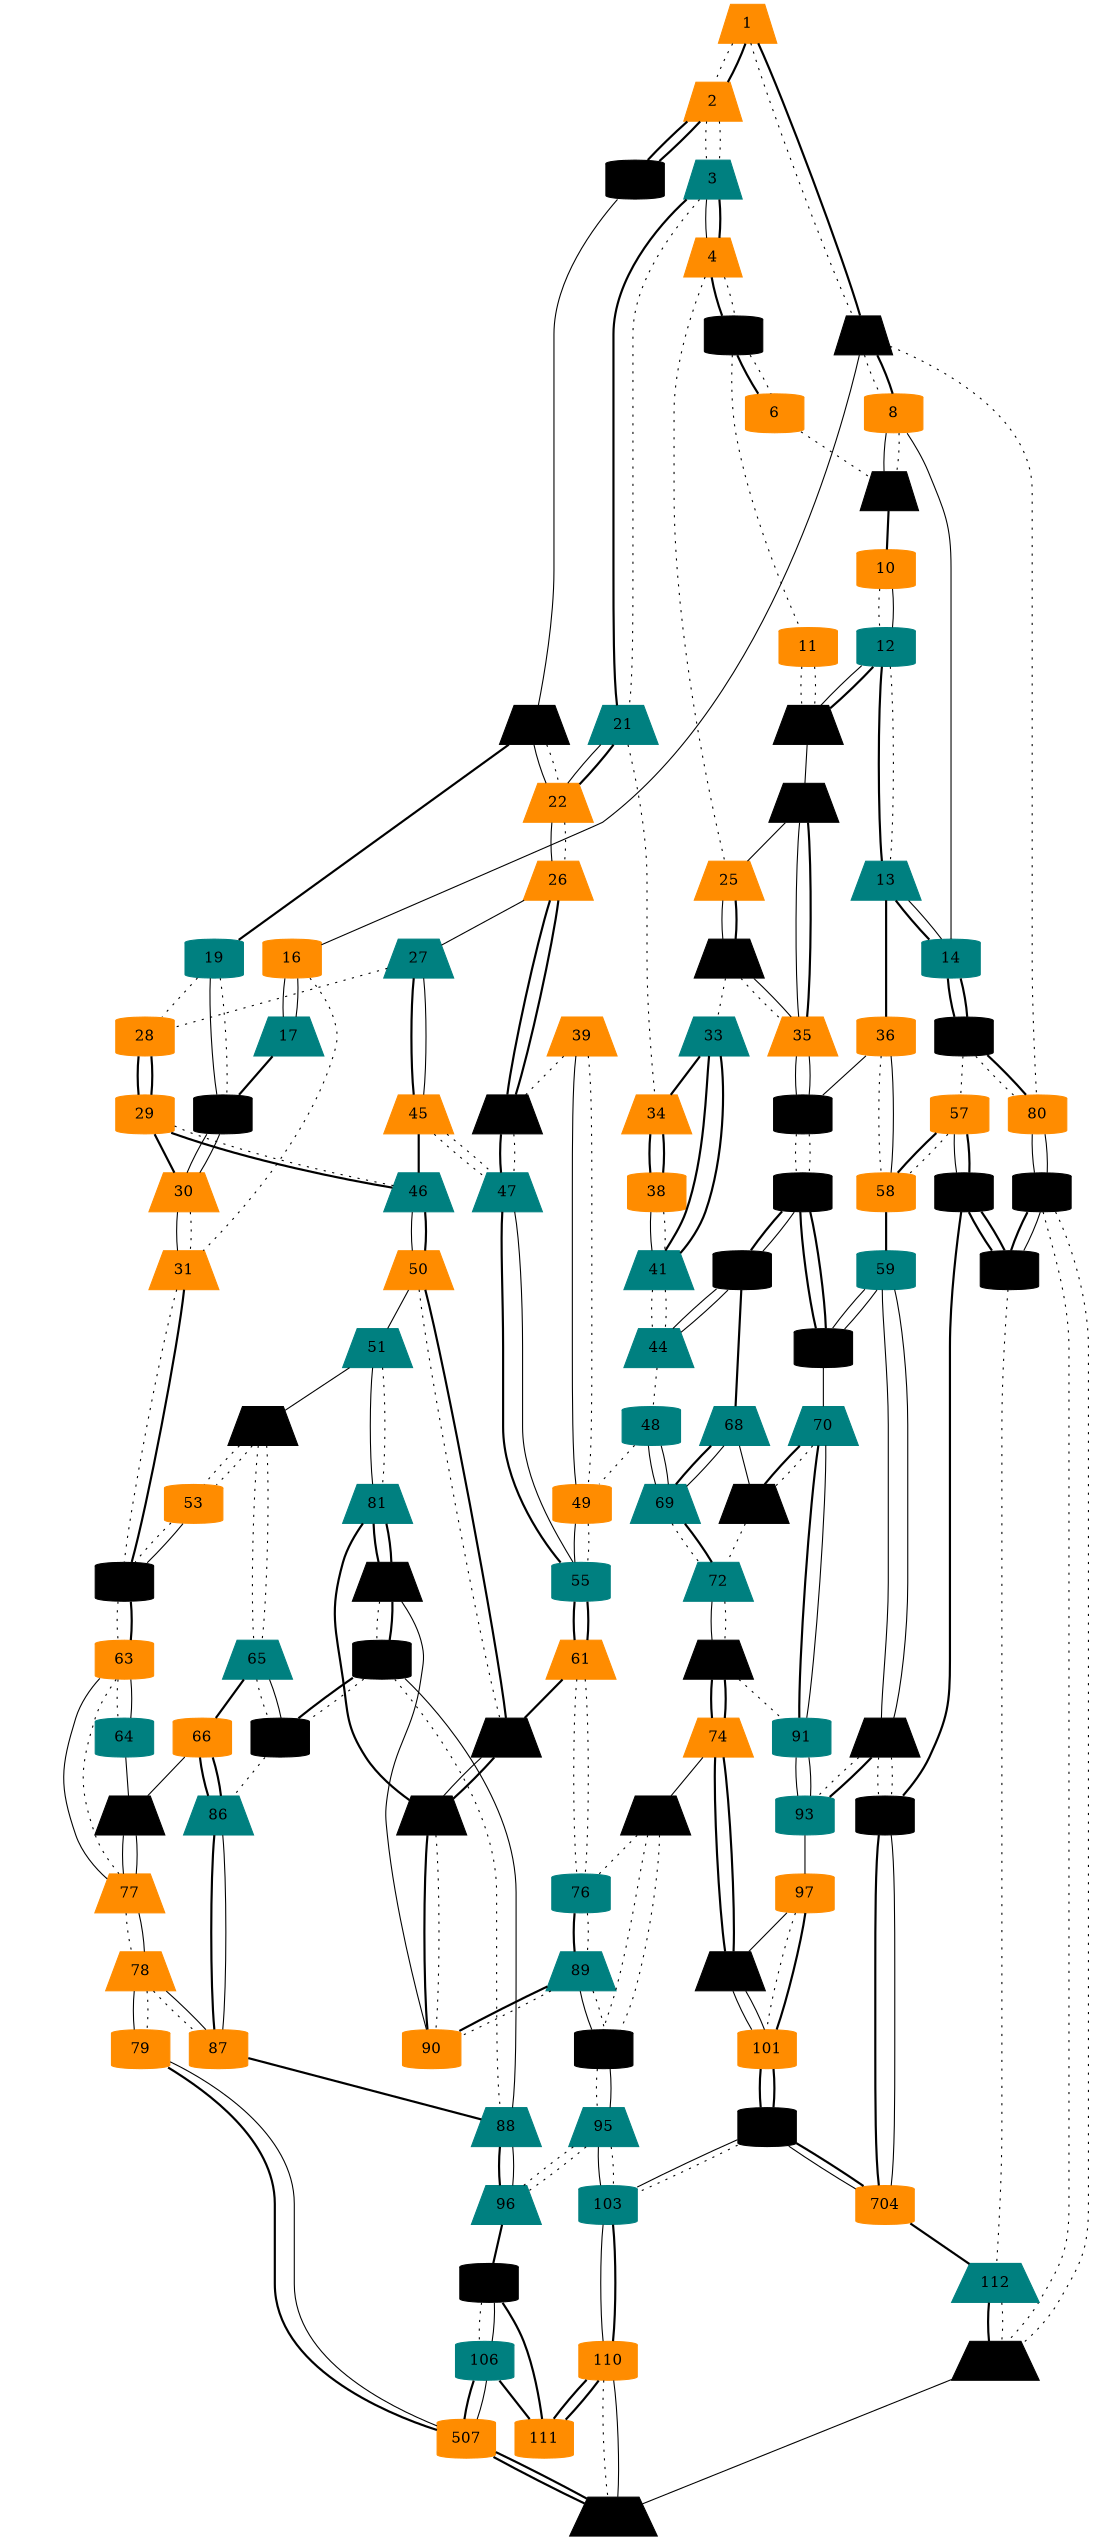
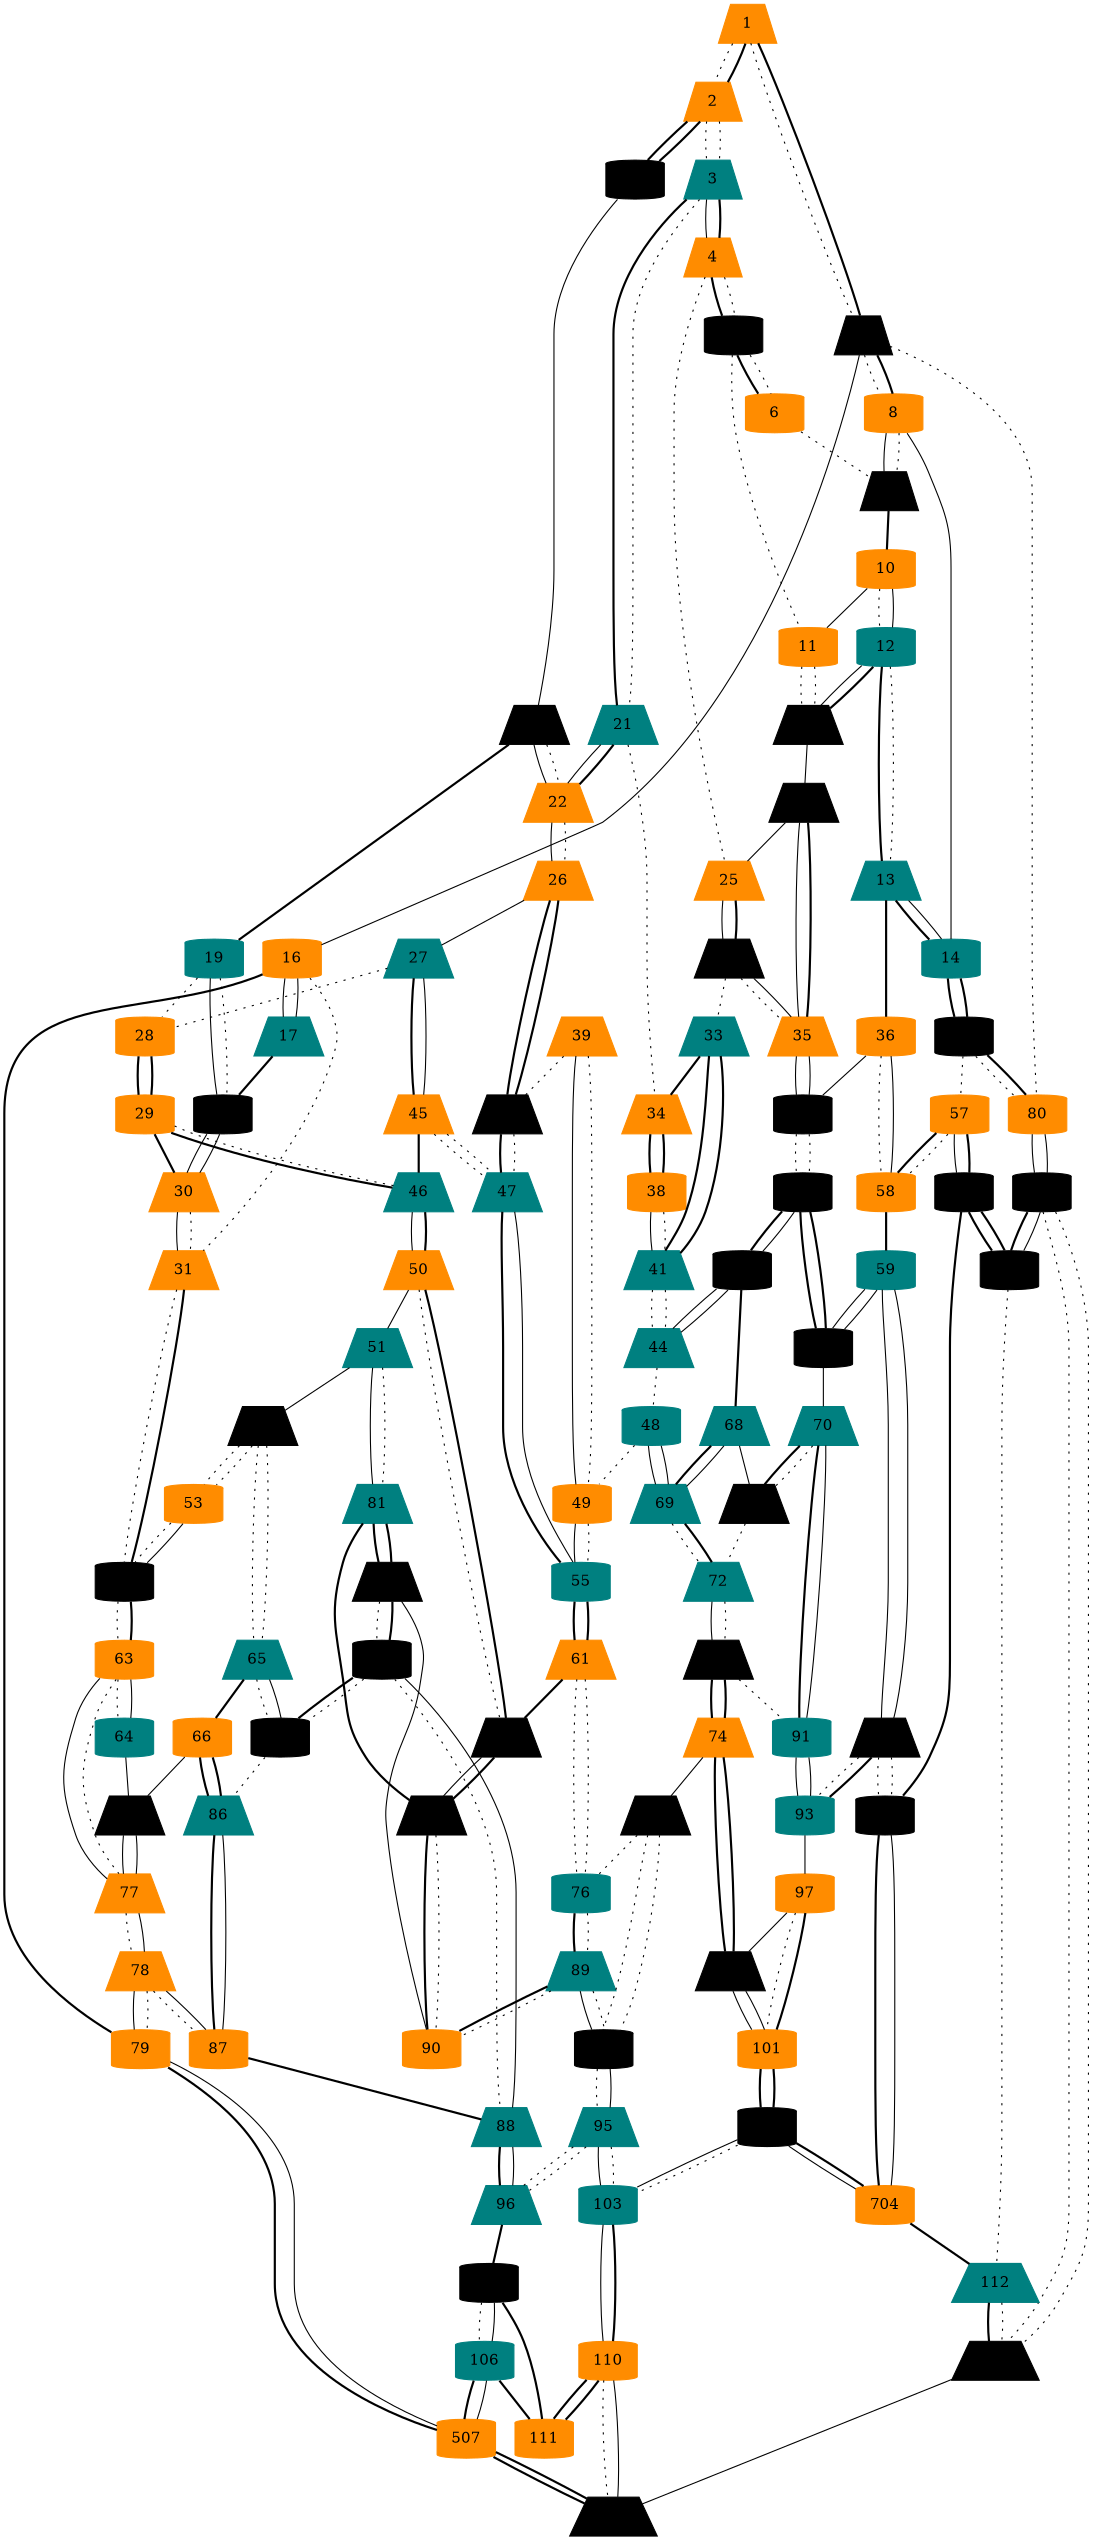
edge "10" -- "11": added
edge "16" -- "79": added
